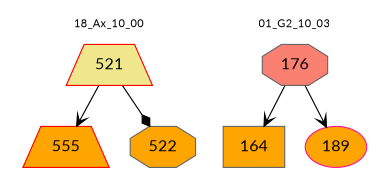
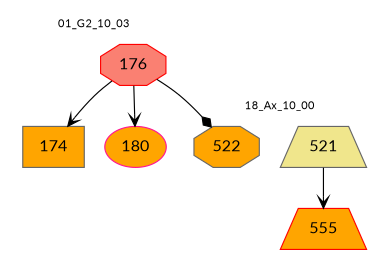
node "521": color red -> gray40
node "176": color gray40 -> red
edge "521" -> "522": now "176" -> "522"
node "164": label "164" -> "174"
node "189": label "189" -> "180"
